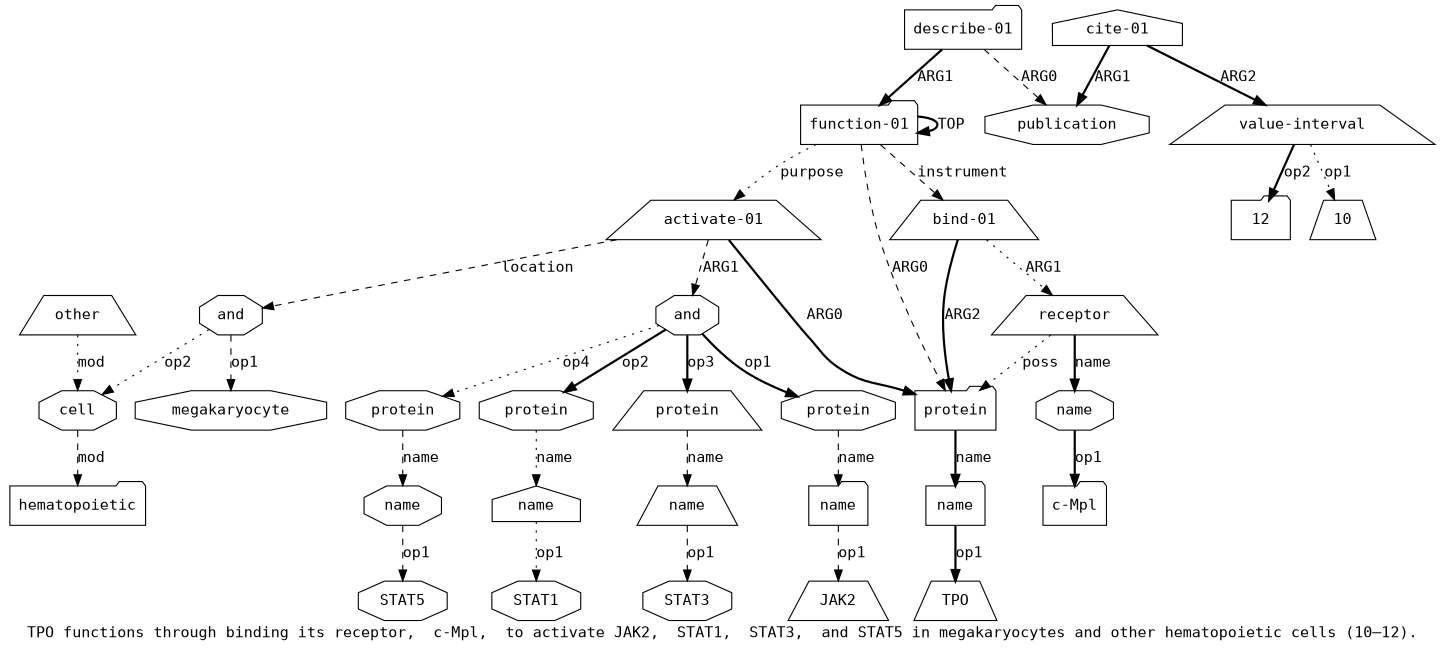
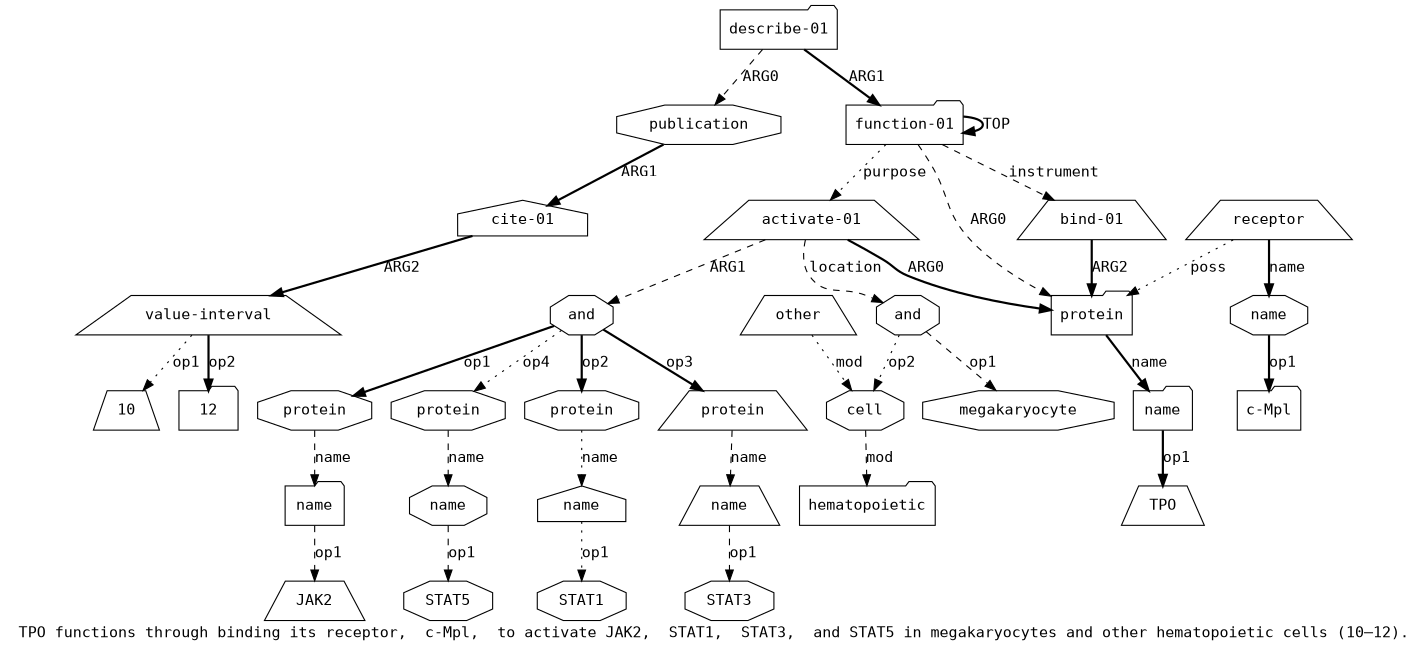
edge "cite-01" -> "publication": reversed
edge "bind-01" -> "receptor": removed, label "ARG1"
